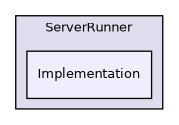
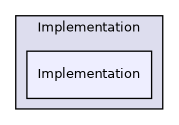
cluster "ServerRunner": label "ServerRunner" -> "Implementation"
